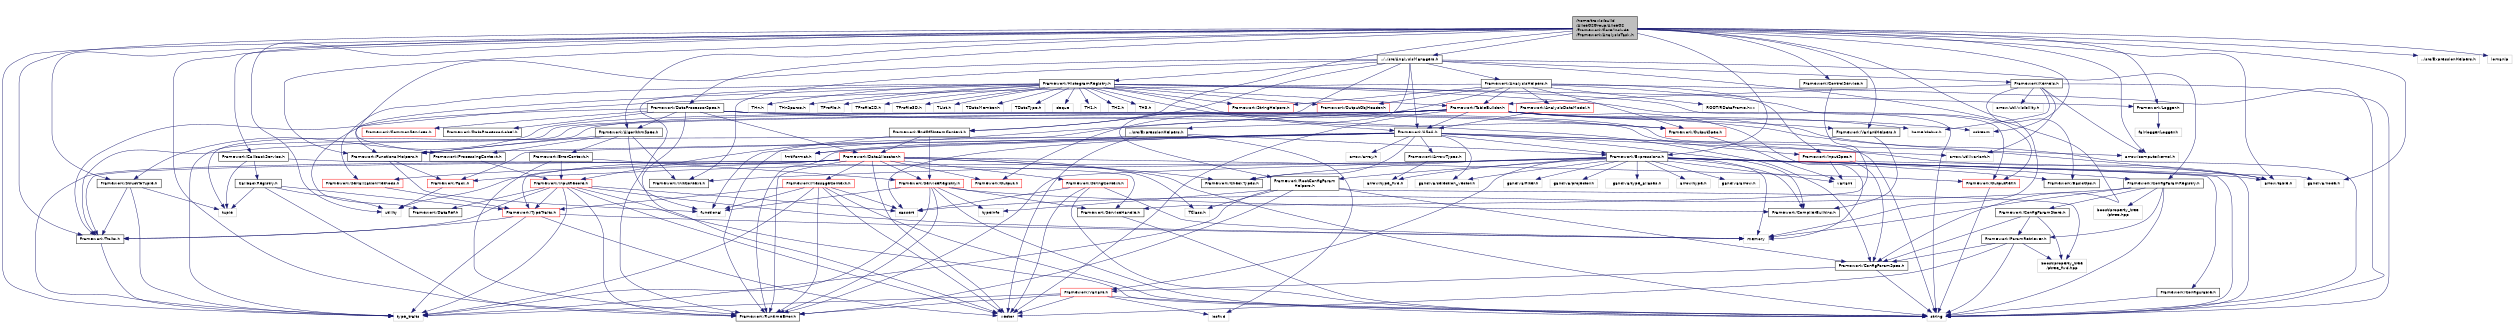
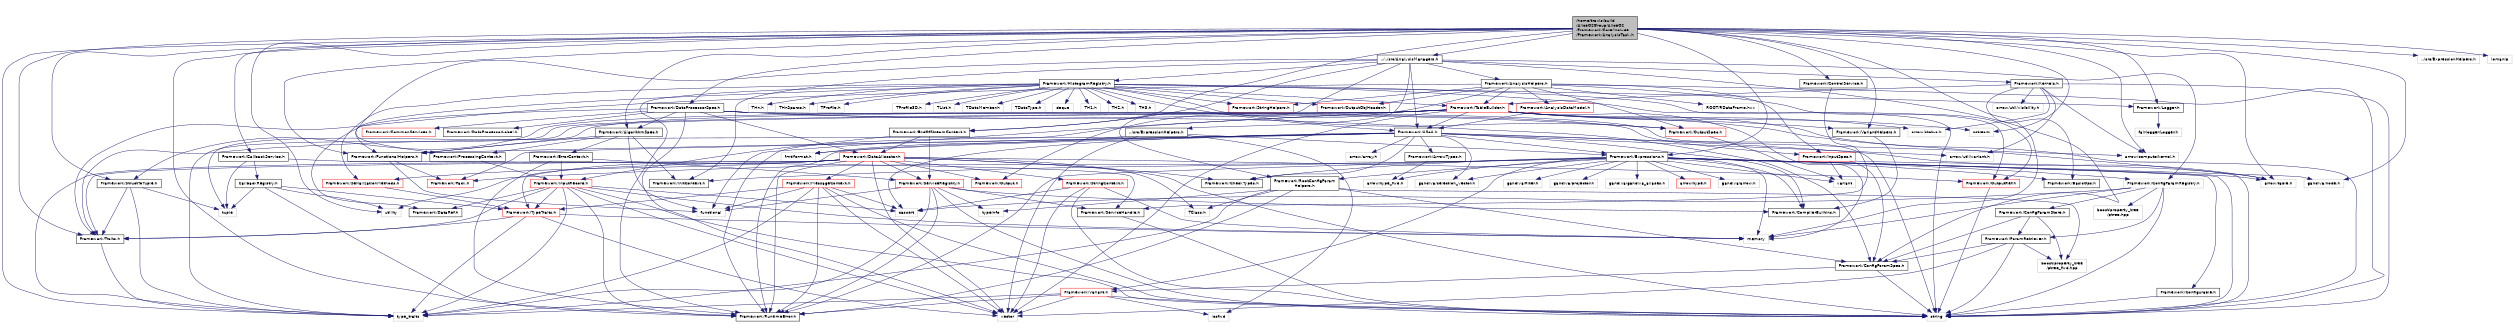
node "TProfile2D.h": removed
node "home/status.h": label "home/status.h" -> "arrow/status.h"
node "gandiva/type_aliases.h": label "gandiva/type_aliases.h" -> "gandiva/gandiva_aliases.h"
node "arrow/type.h": color grey75 -> red
node "Framework/ConfigParamRegistry.h": color black -> grey75
edge "Framework/Pack.h" -> "utility": removed
